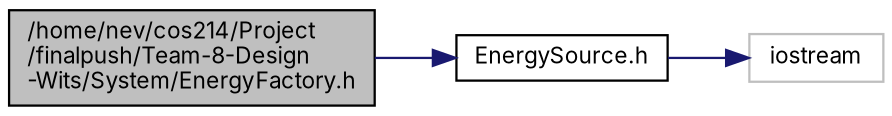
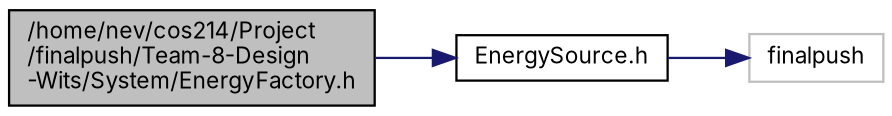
node "iostream": label "iostream" -> "finalpush"
